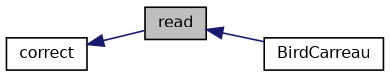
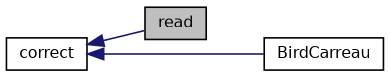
edge "BirdCarreau" -> "read": now "BirdCarreau" -> "correct"
